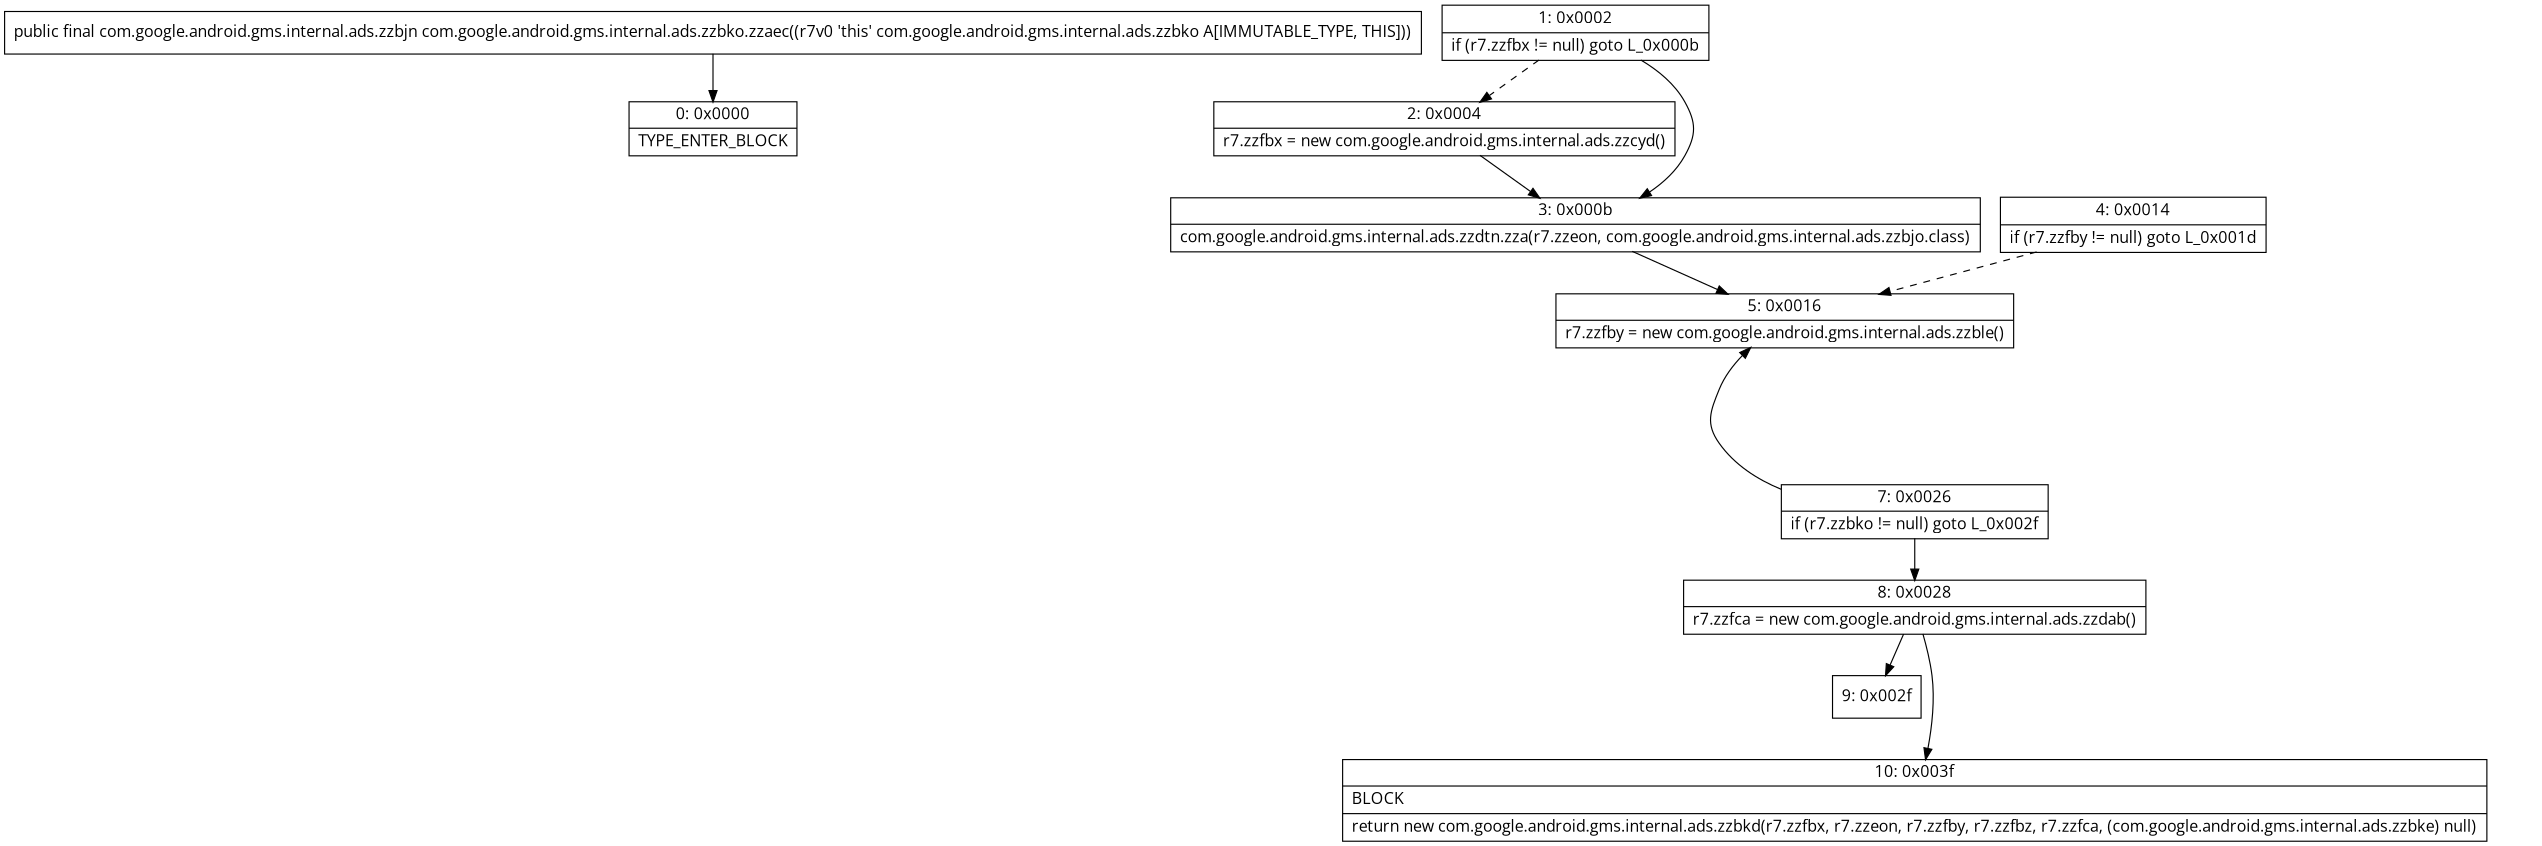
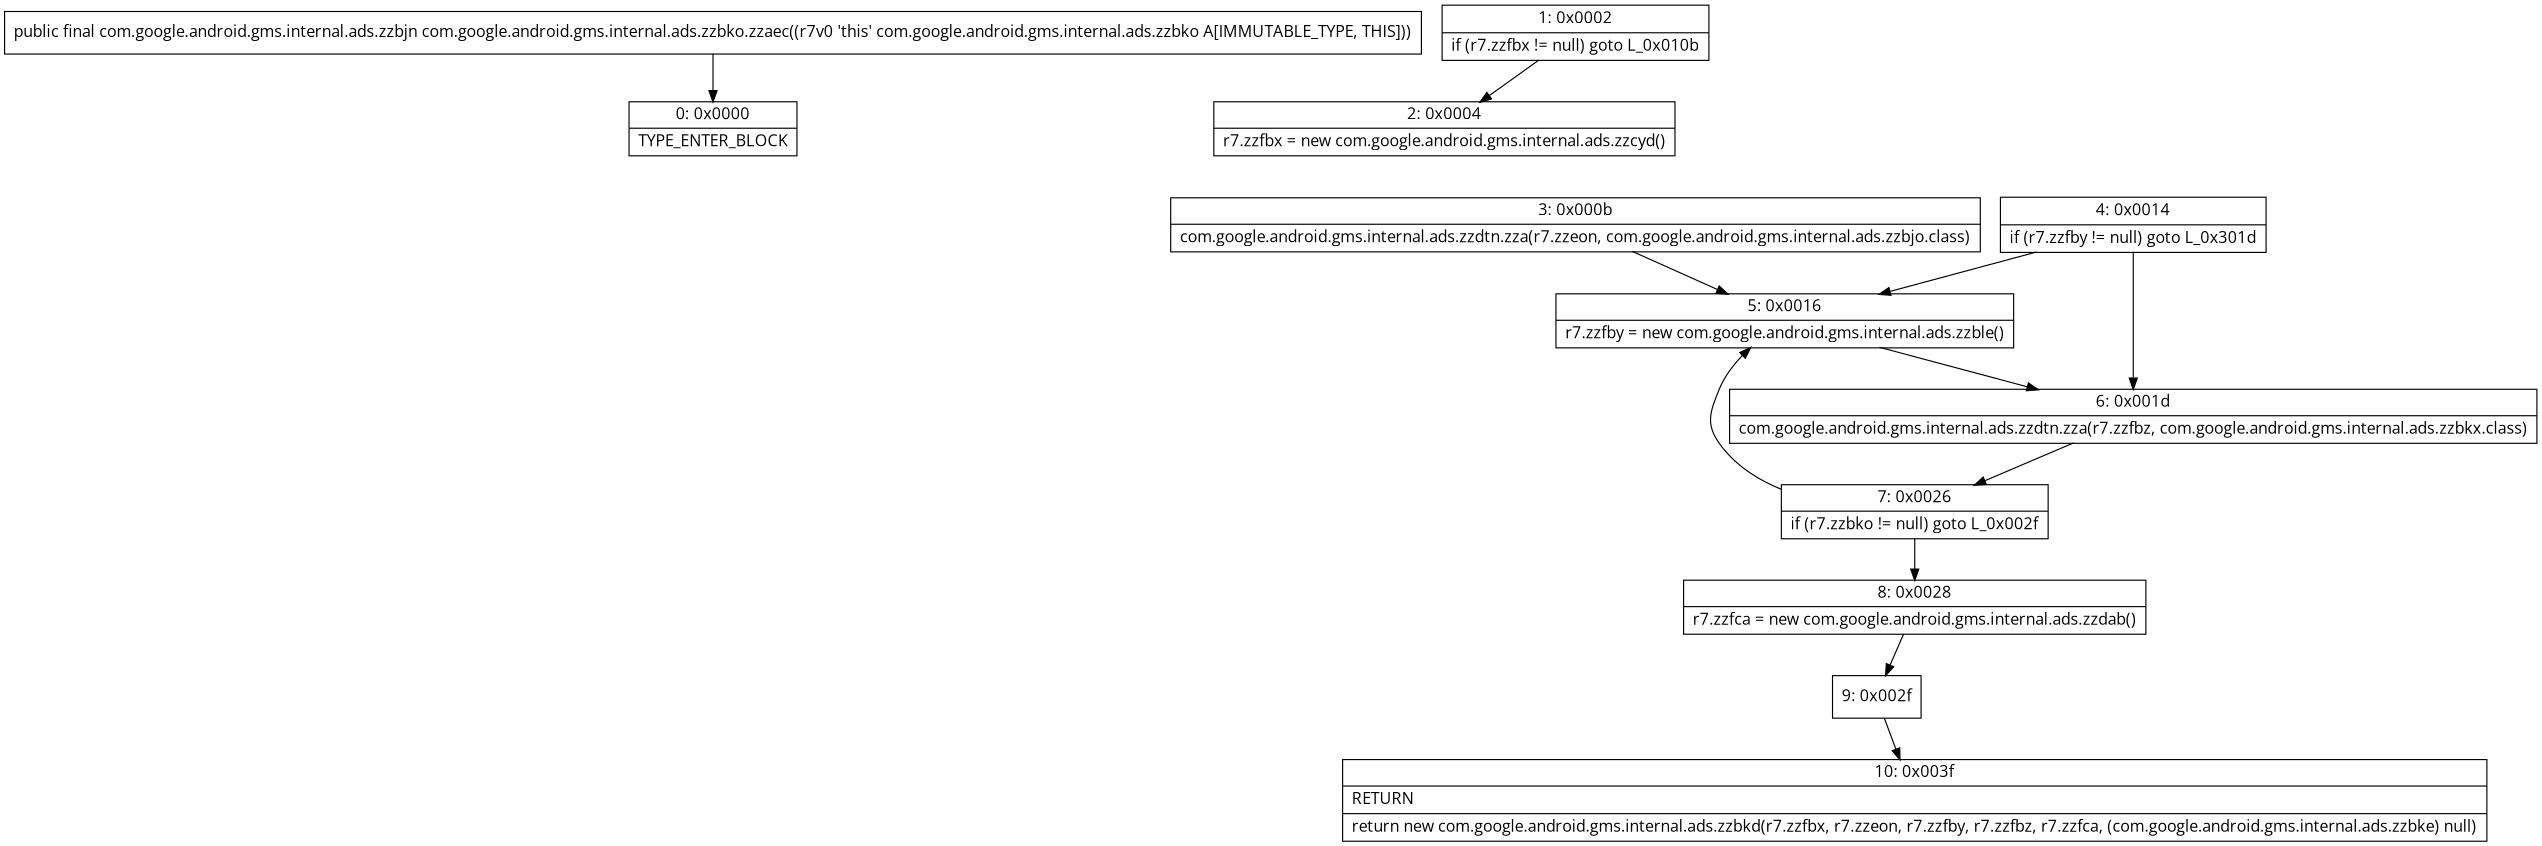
node "1: 0x0002": text "if (r7.zzfbx != null) goto L_0x000b" -> "if (r7.zzfbx != null) goto L_0x010b"
edge "1: 0x0002" -> "2: 0x0004": style dashed -> solid
edge "1: 0x0002" -> "3: 0x000b": removed
edge "2: 0x0004" -> "3: 0x000b": removed
node "4: 0x0014": text "if (r7.zzfby != null) goto L_0x001d" -> "if (r7.zzfby != null) goto L_0x301d"
edge "4: 0x0014" -> "5: 0x0016": style dashed -> solid
node "6: 0x001d": added
edge "8: 0x0028" -> "10: 0x003f": now "9: 0x002f" -> "10: 0x003f"
node "10: 0x003f": text "BLOCK" -> "RETURN"
